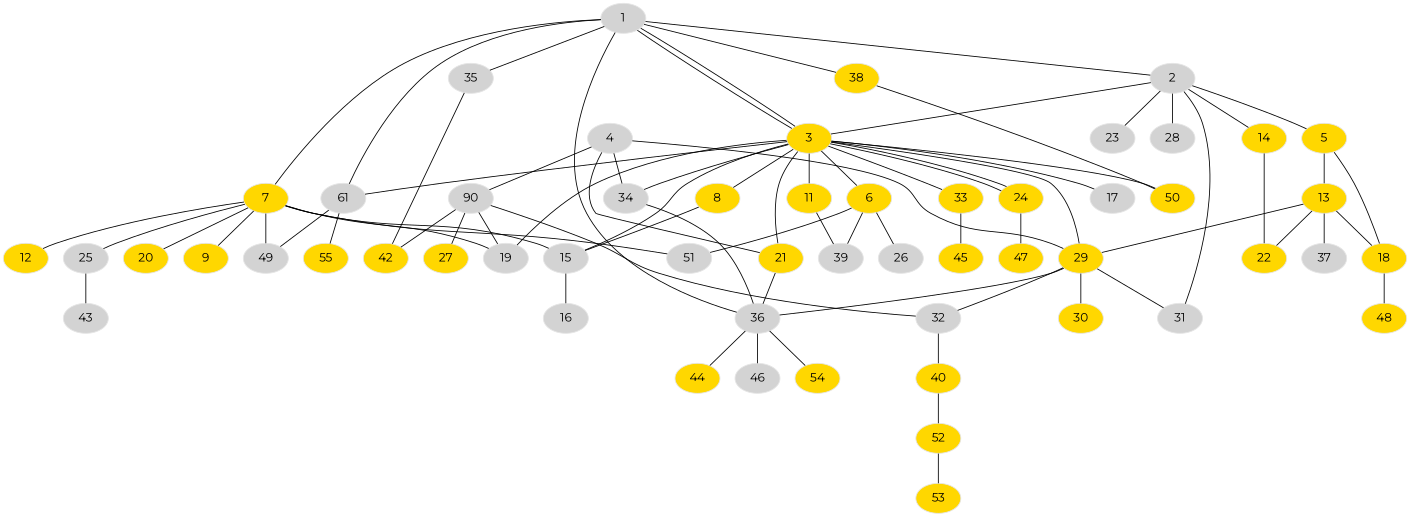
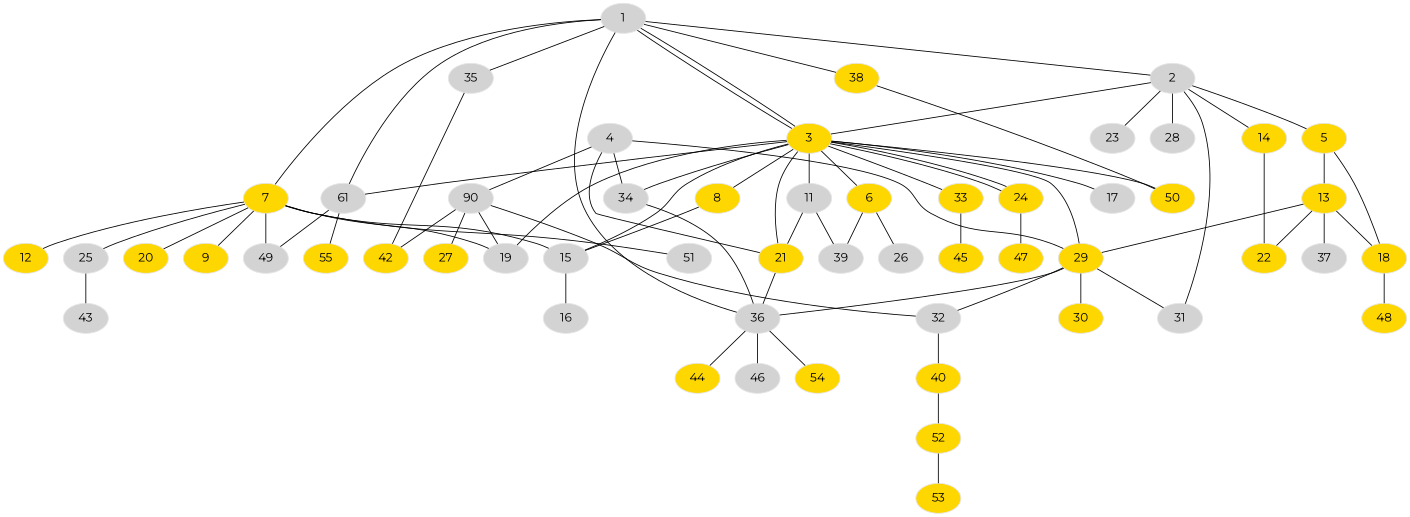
node "11": fillcolor gold -> lightgrey
edge "11" -- "21": added
edge "6" -- "51": removed
